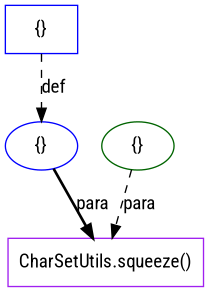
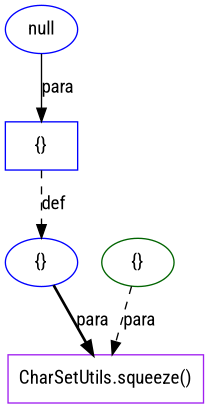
node "null": added
